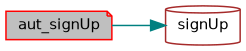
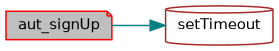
node "signUp": label "signUp" -> "setTimeout"
